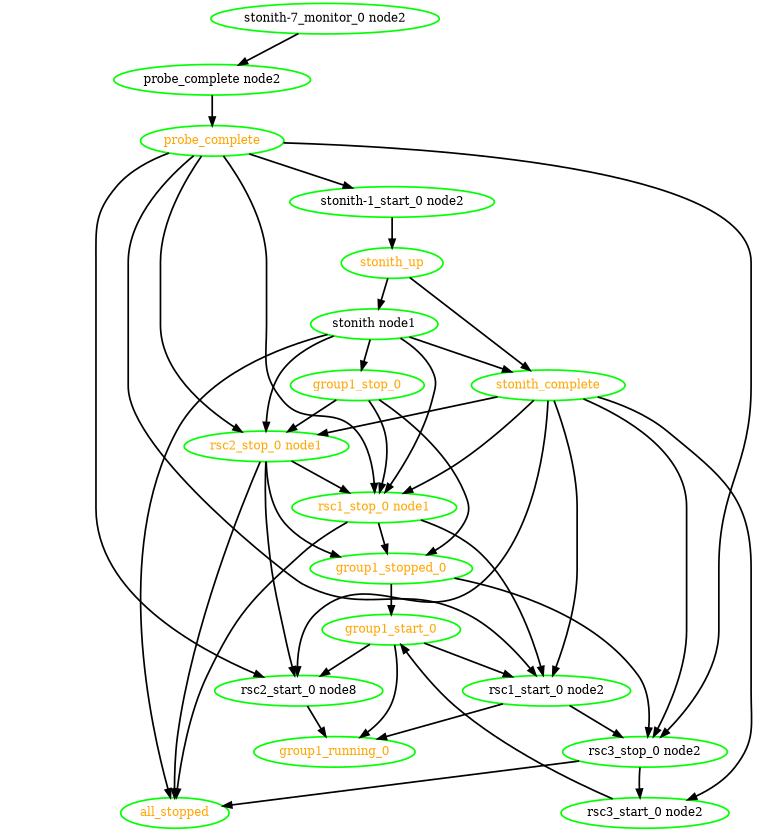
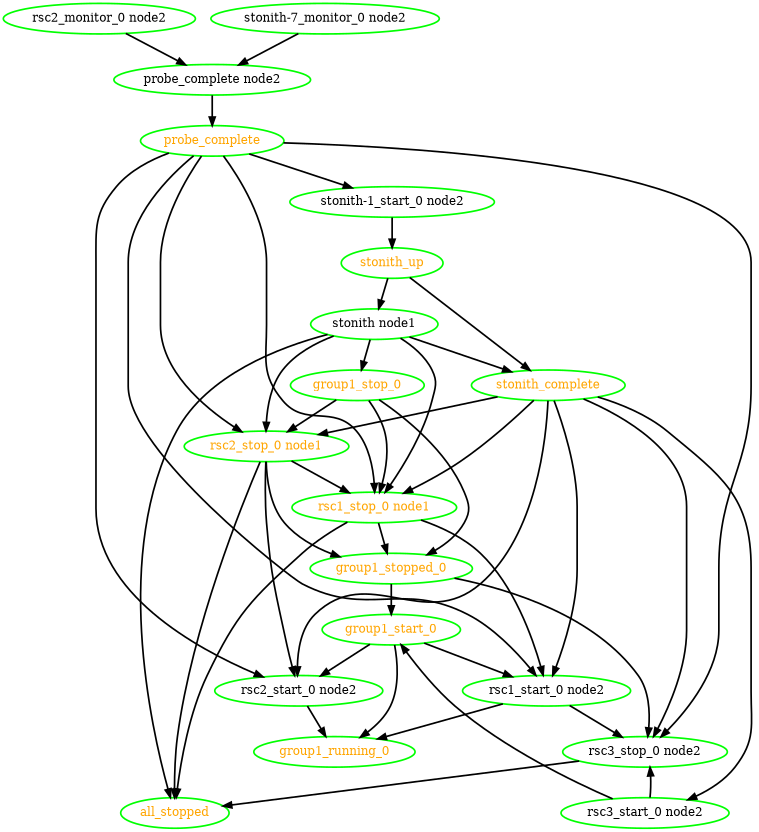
node "rsc2_monitor_0 node2": added
node "rsc2_start_0 node8": label "rsc2_start_0 node8" -> "rsc2_start_0 node2"
edge "rsc3_stop_0 node2" -> "rsc3_start_0 node2": reversed
